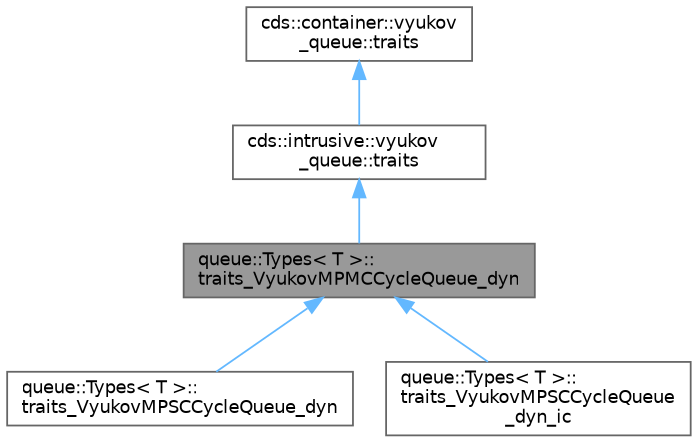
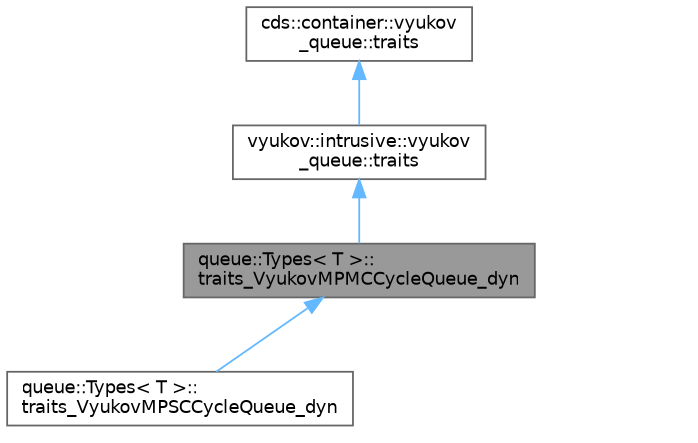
node "cds::intrusive::vyukov _queue::traits": label "cds::intrusive::vyukov _queue::traits" -> "vyukov::intrusive::vyukov _queue::traits"
node "queue::Types< T >:: traits_VyukovMPSCCycleQueue _dyn_ic": removed
